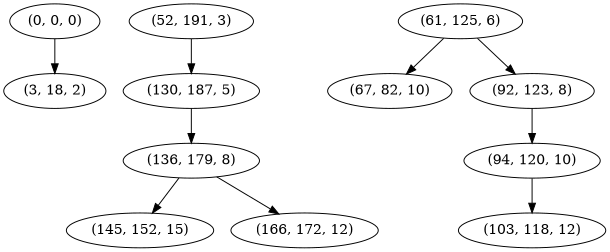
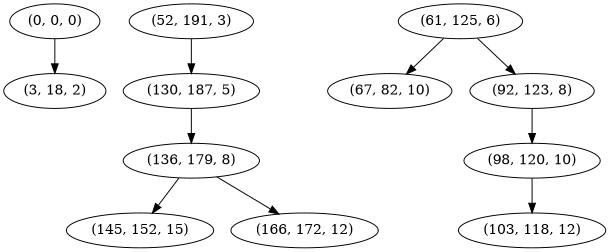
node "(94, 120, 10)": label "(94, 120, 10)" -> "(98, 120, 10)"
